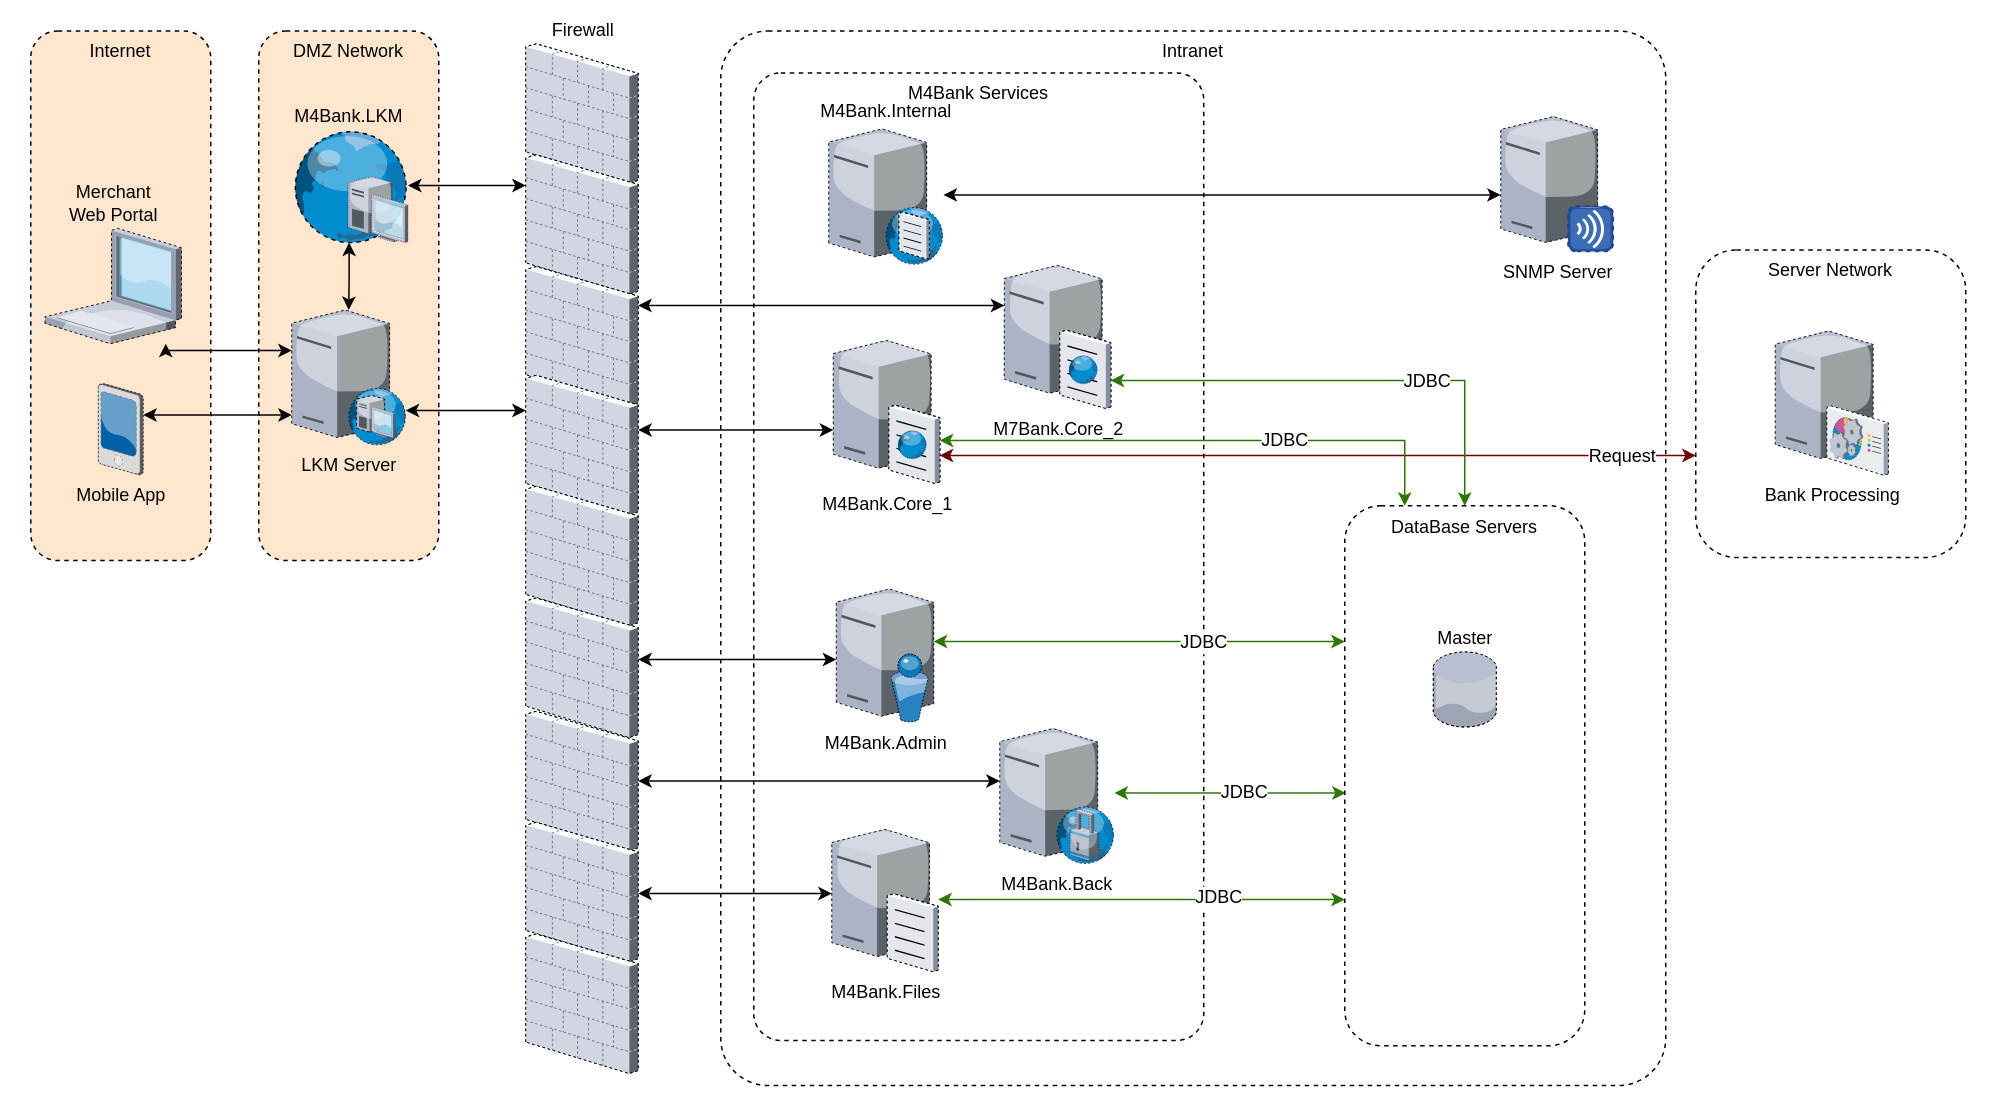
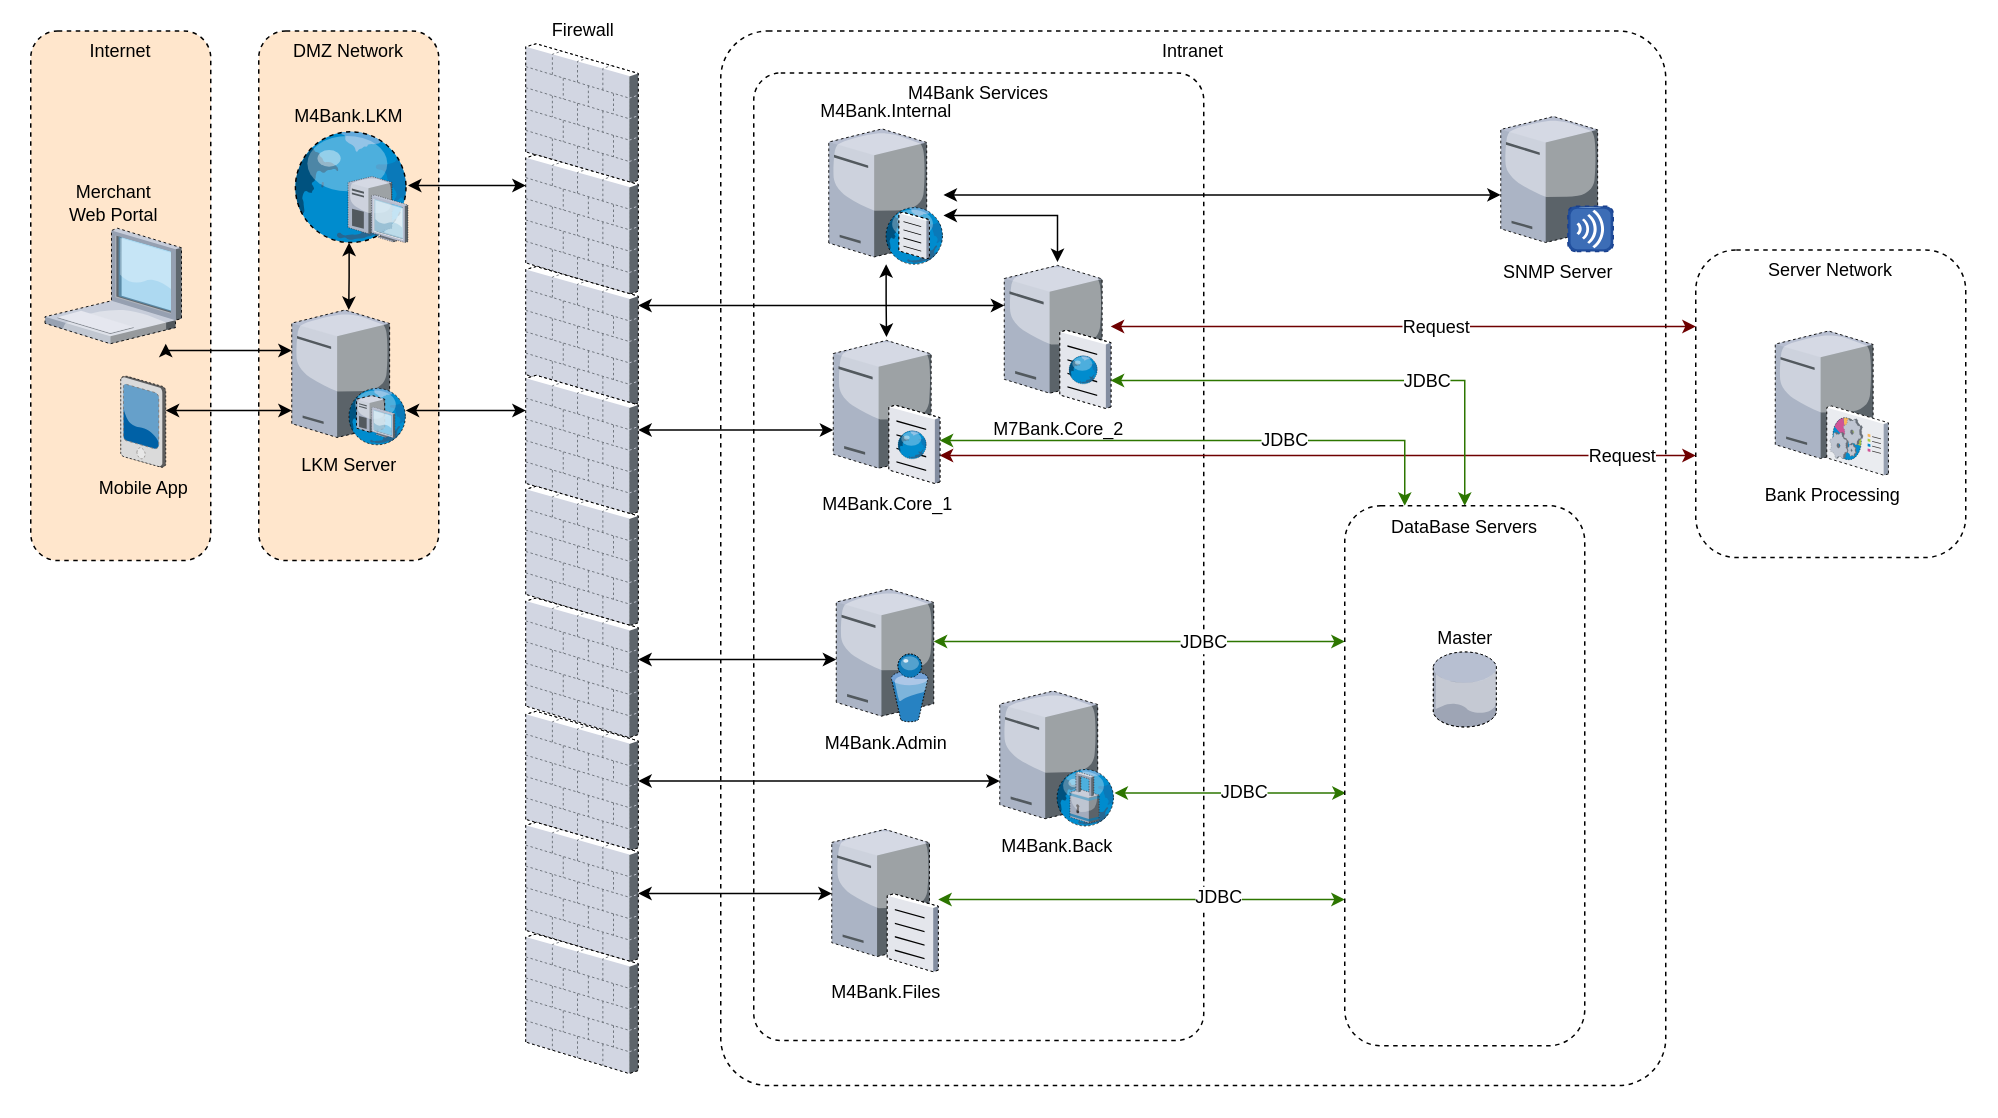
edge "M4Bank.Internal" -- "M7Bank.Core_2": added
edge "M4Bank.Internal" -- "M4Bank.Core_1": added
edge "M7Bank.Core_2" -- "Server Network": added, label "Request"
node "Mobile App": moved (121, 429) -> (143, 422)
node "M4Bank.Back": moved (1057, 796) -> (1057, 758)
